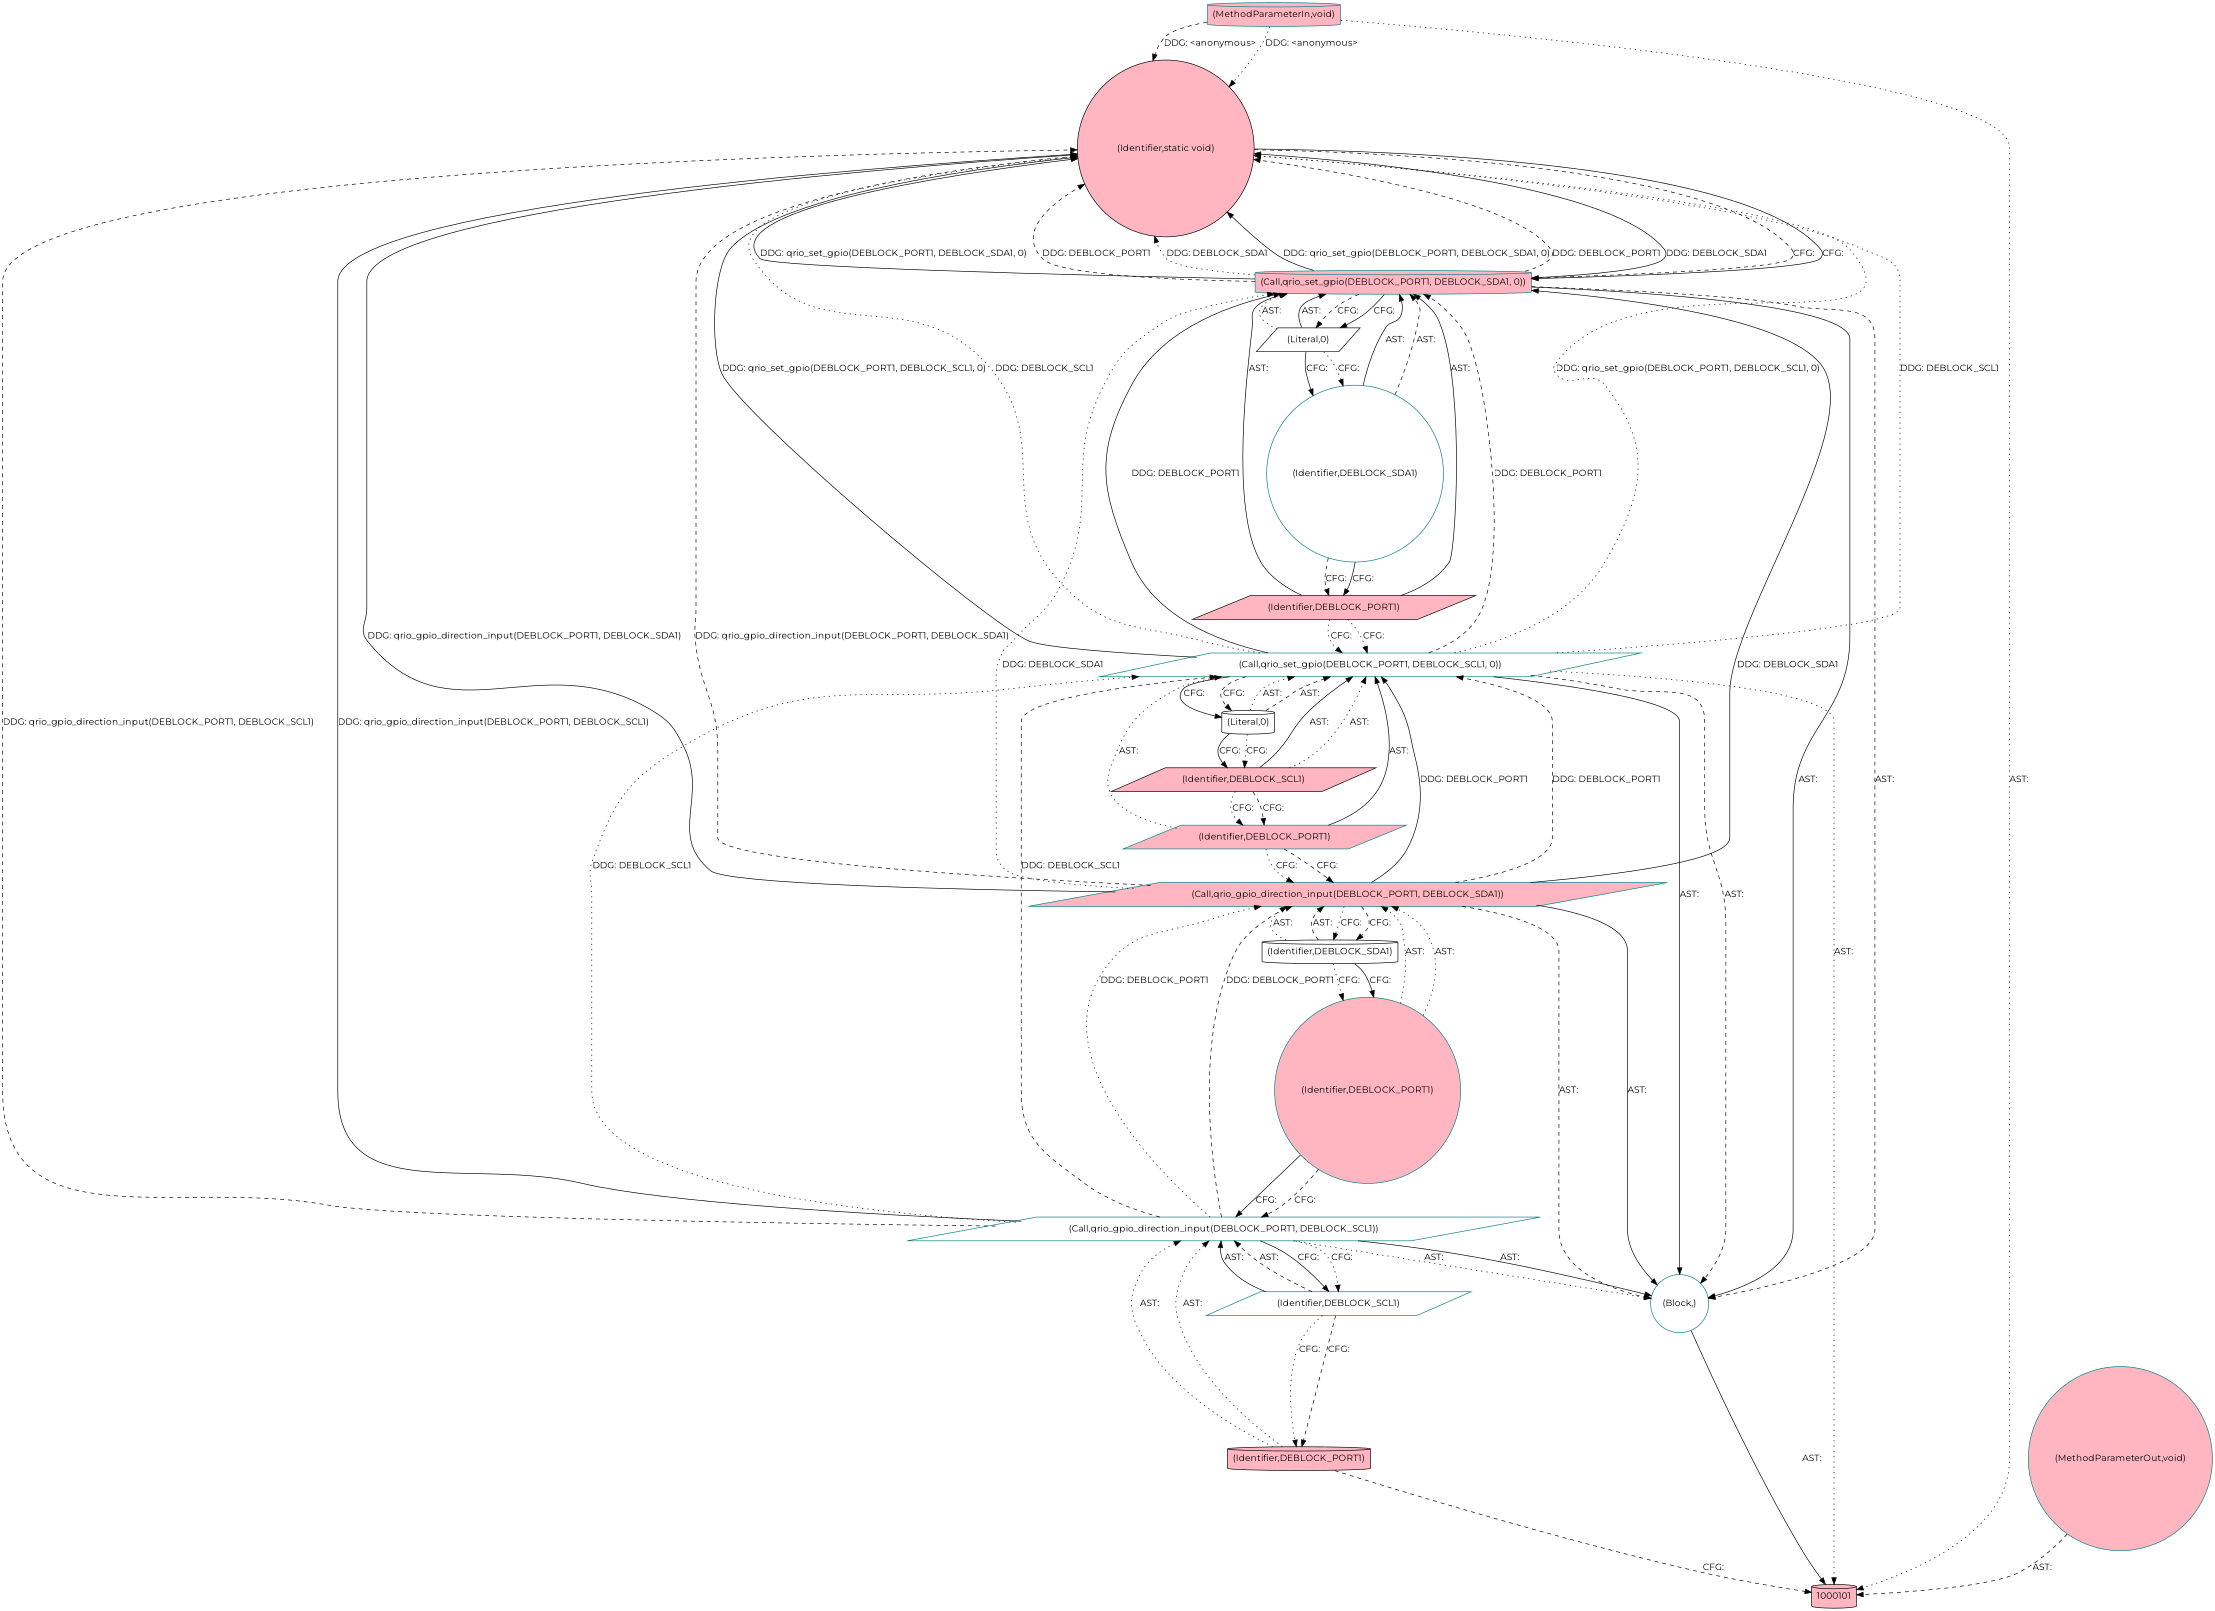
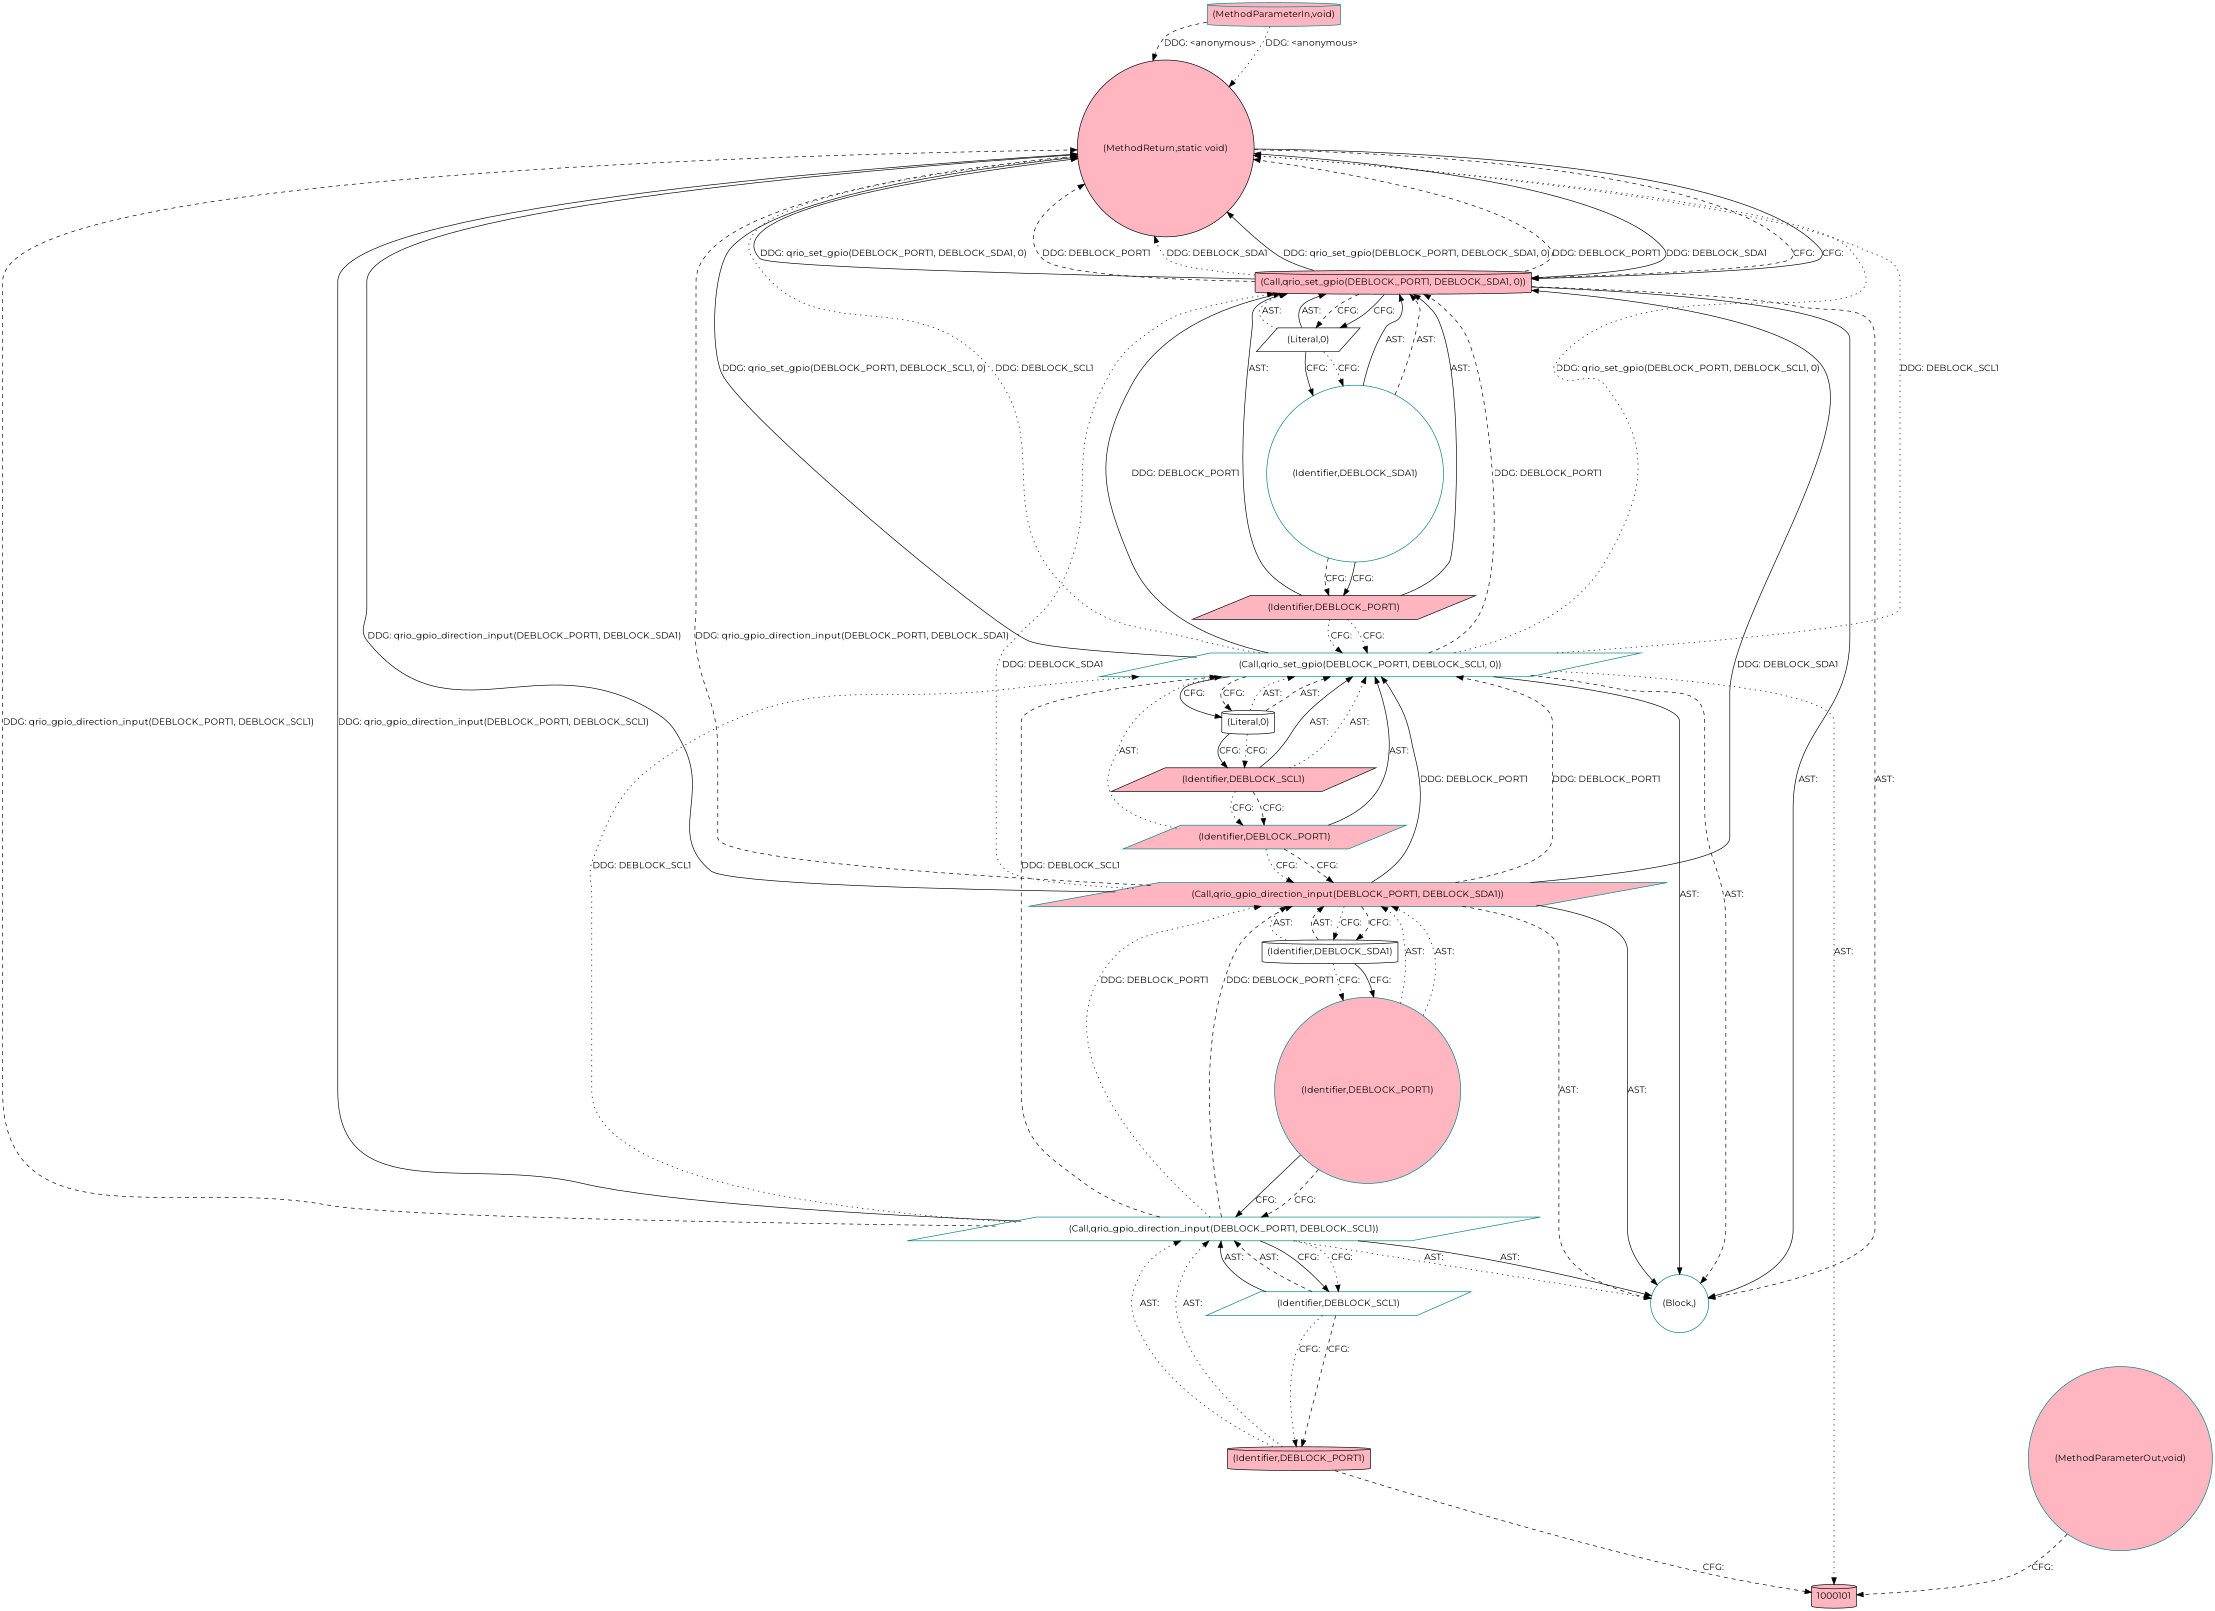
node "(Identifier,static void)": label "(Identifier,static void)" -> "(MethodReturn,static void)"
node "(Call,qrio_set_gpio(DEBLOCK_PORT1, DEBLOCK_SDA1, 0))": color teal -> black
edge "(MethodParameterIn,void)" -> "1000101": removed, label "AST:"
edge "(Block,)" -> "1000101": removed, label "AST:"
edge "(MethodParameterOut,void)" -> "1000101": label "AST: " -> "CFG: "
